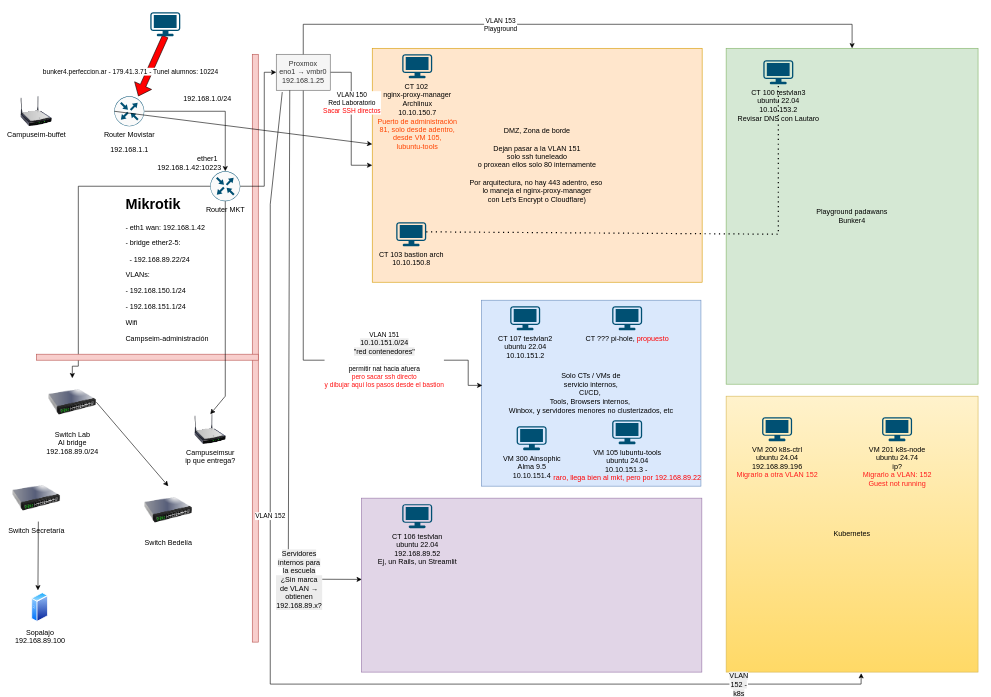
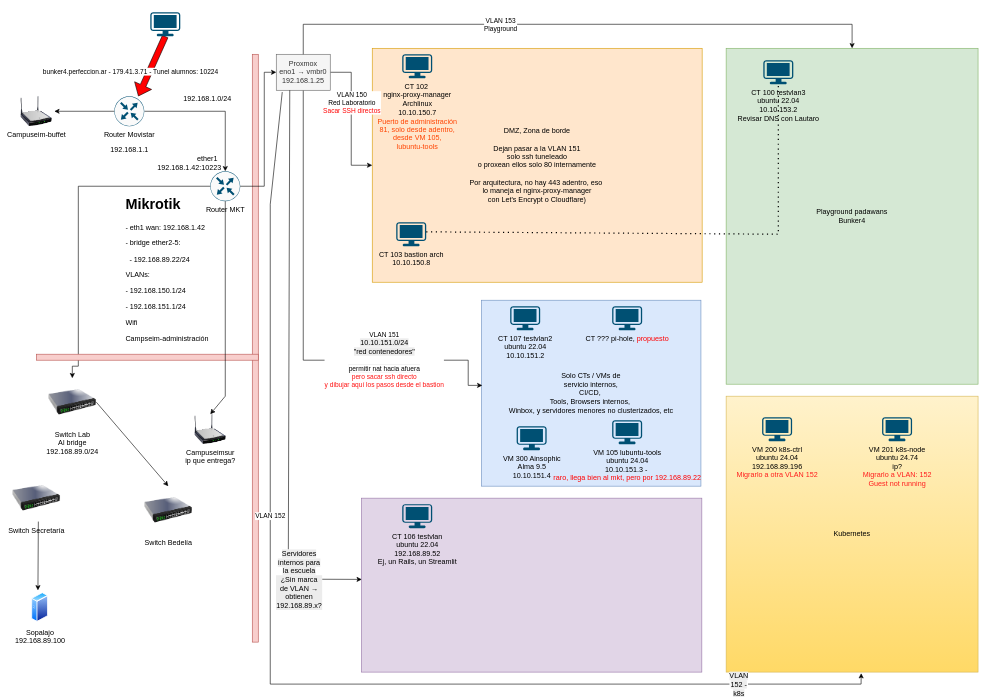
edge "Router Movistar" -> "DMZ, Zona de borde Dejan pasar a la VLAN 151 solo ssh tuneleado o proxean ellos solo 80 internamente Por arquitectura, no hay 443 adentro, eso lo maneja el nginx-proxy-manager con Let's Encrypt o Cloudflare)": now "Router Movistar" -> "Campuseim-buffet"
